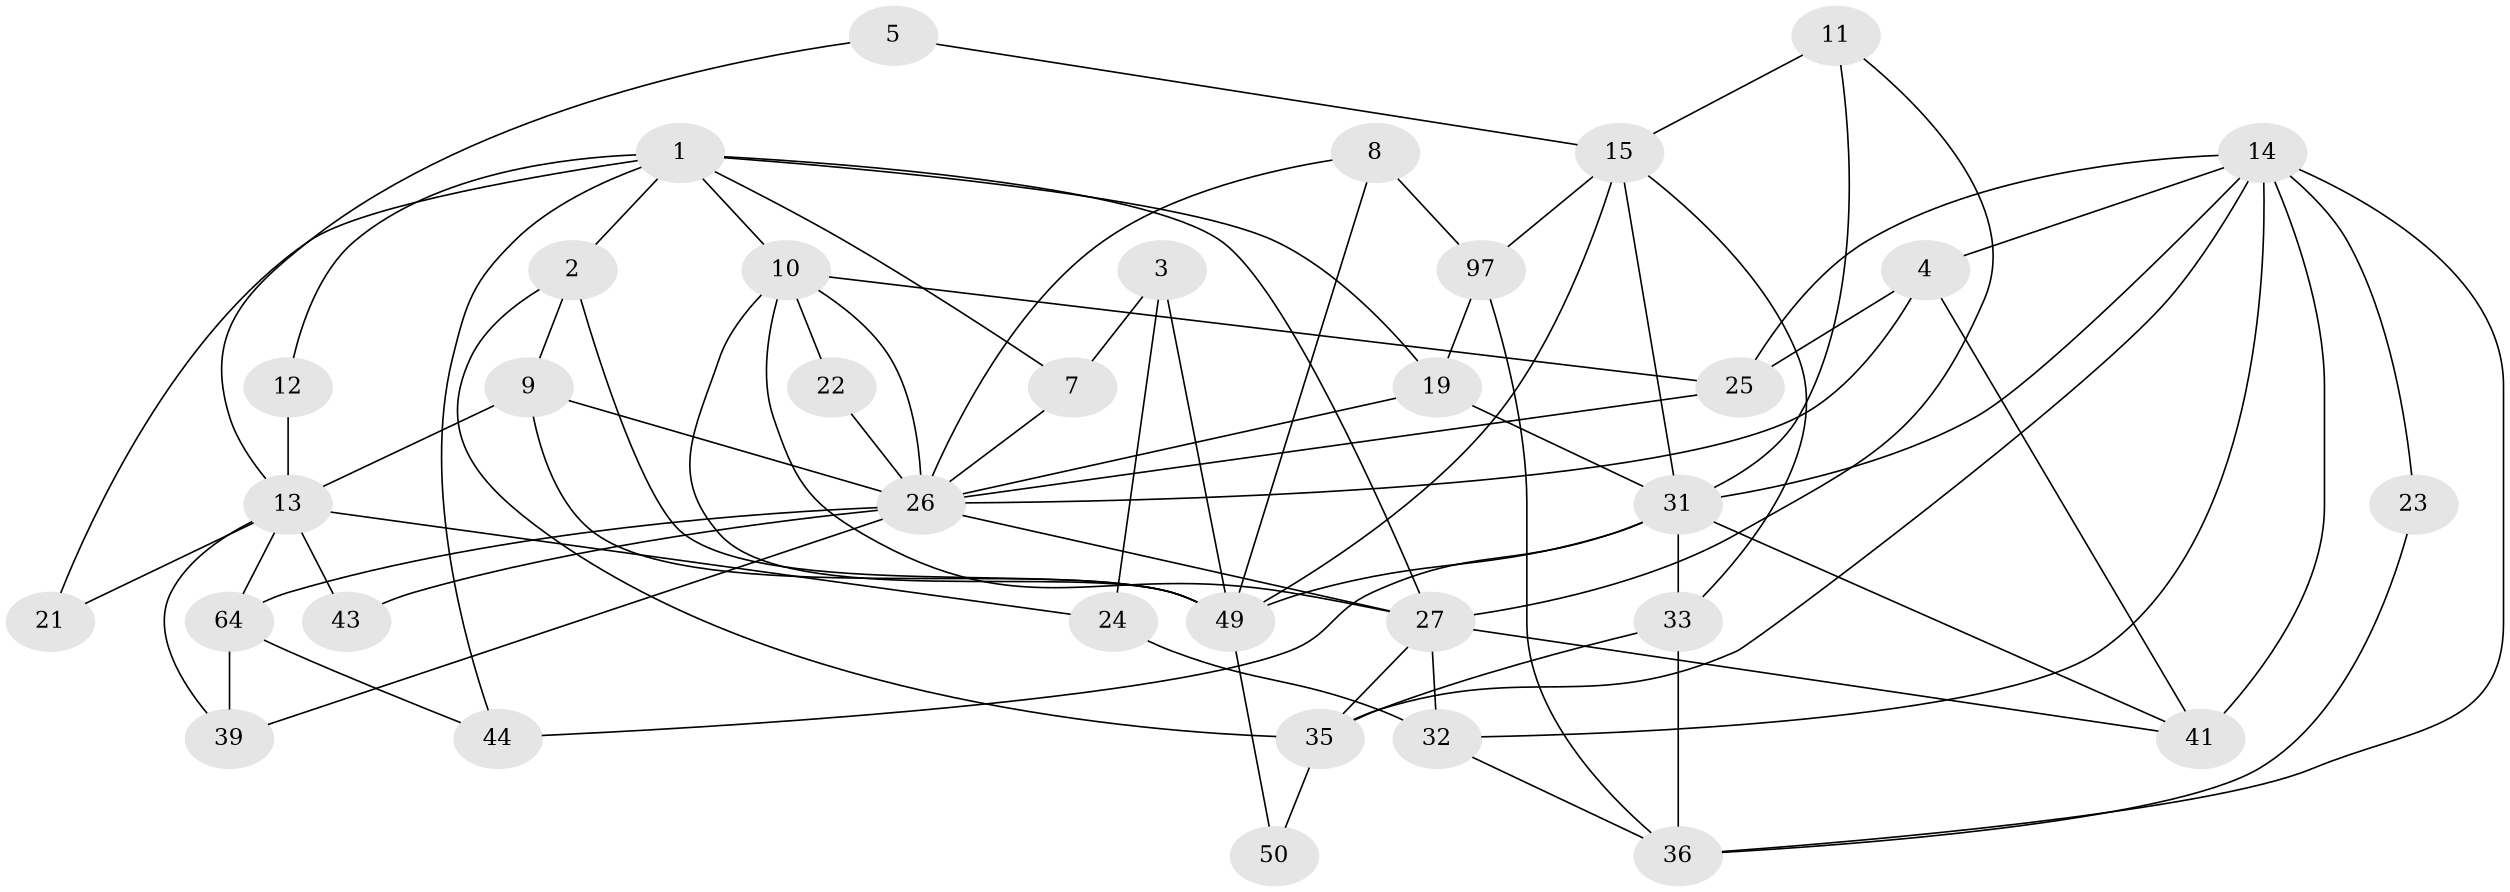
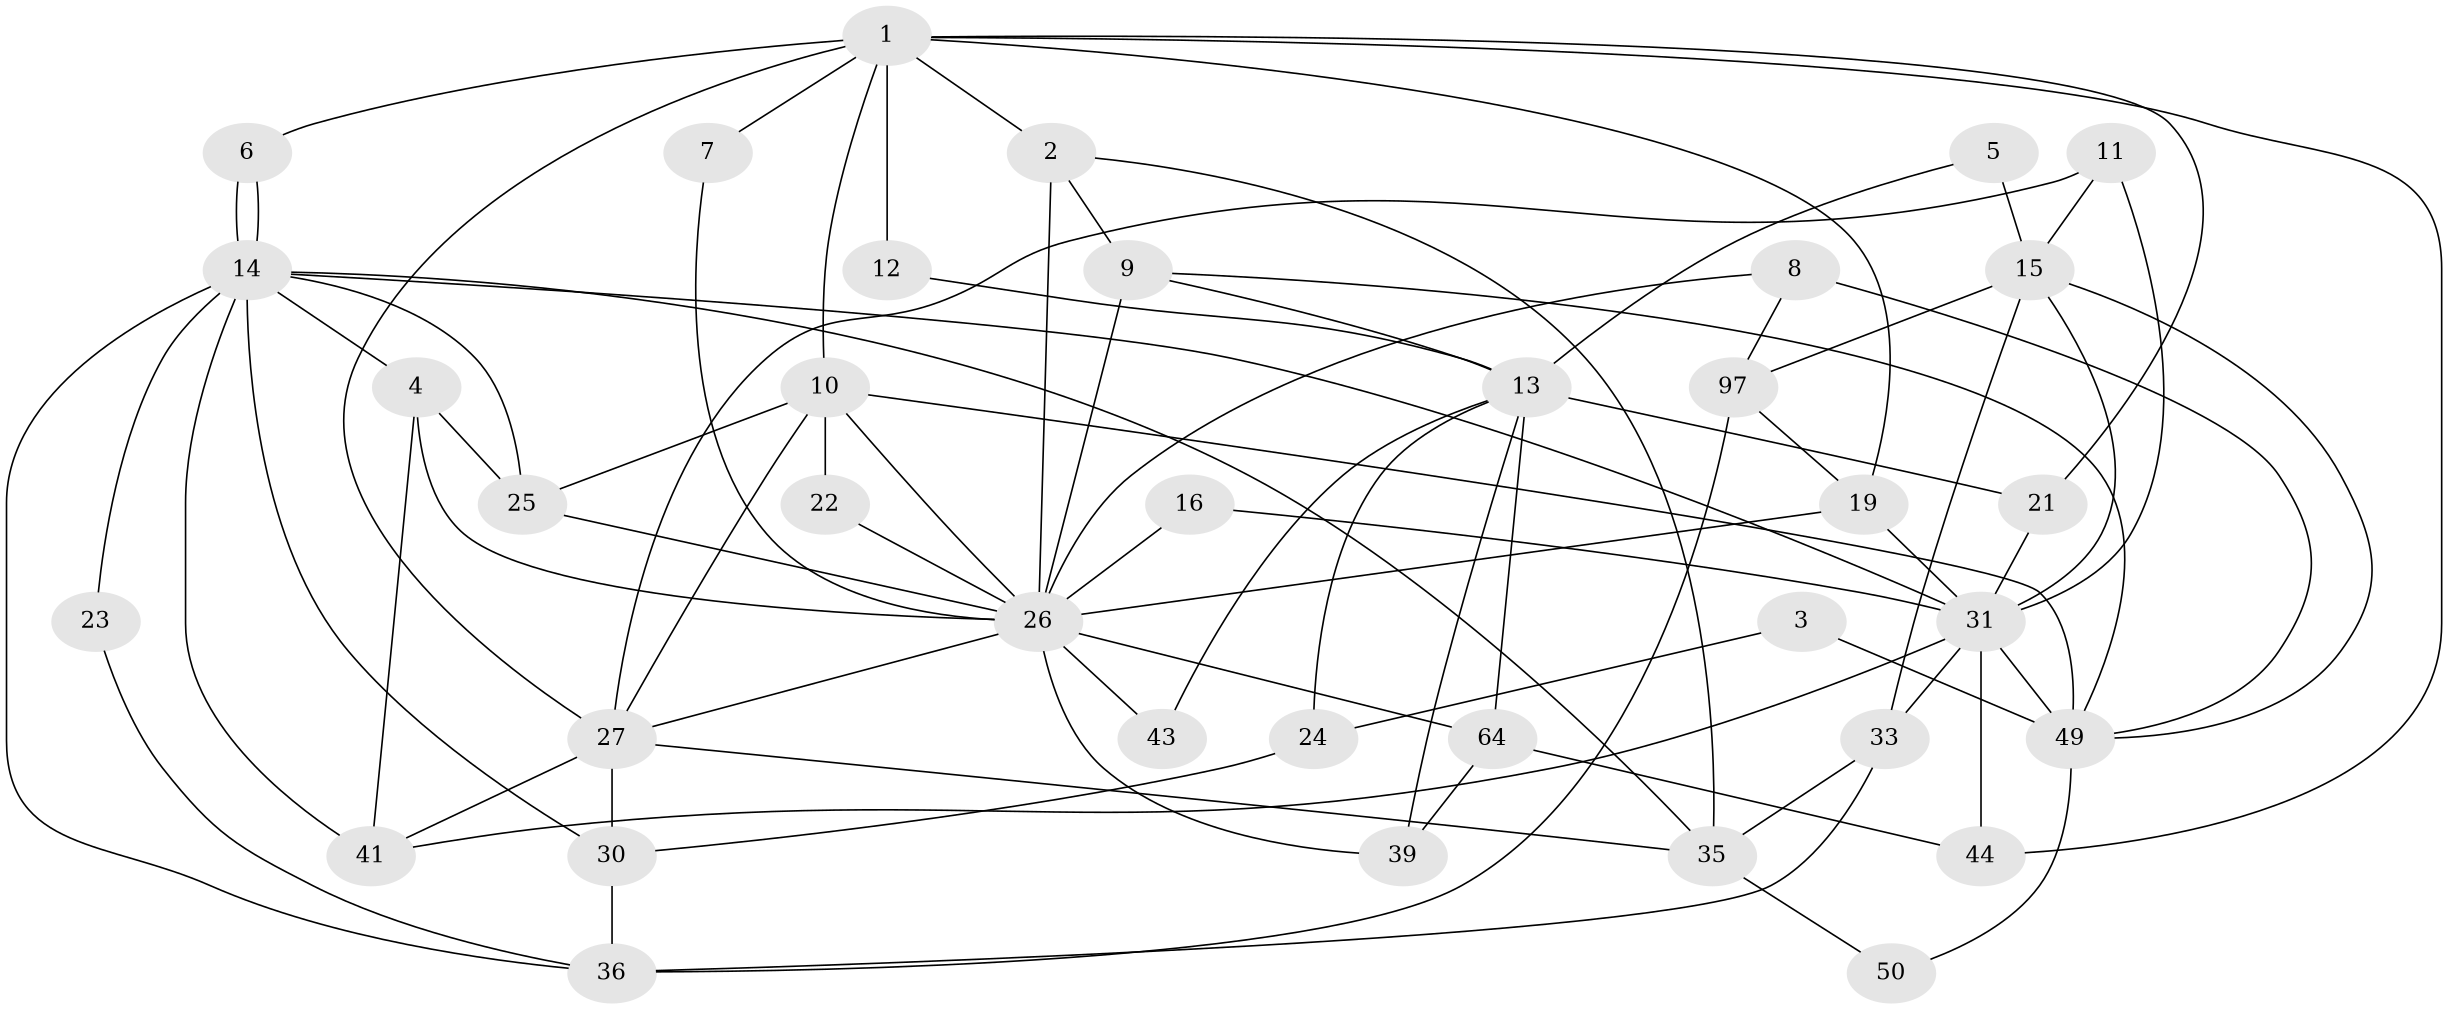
node "6": added
edge "3" -- "7": removed
node "16": added
edge "2" -- "49": now "2" -- "26"
edge "21" -- "31": added
node "32": label "32" -> "30"
